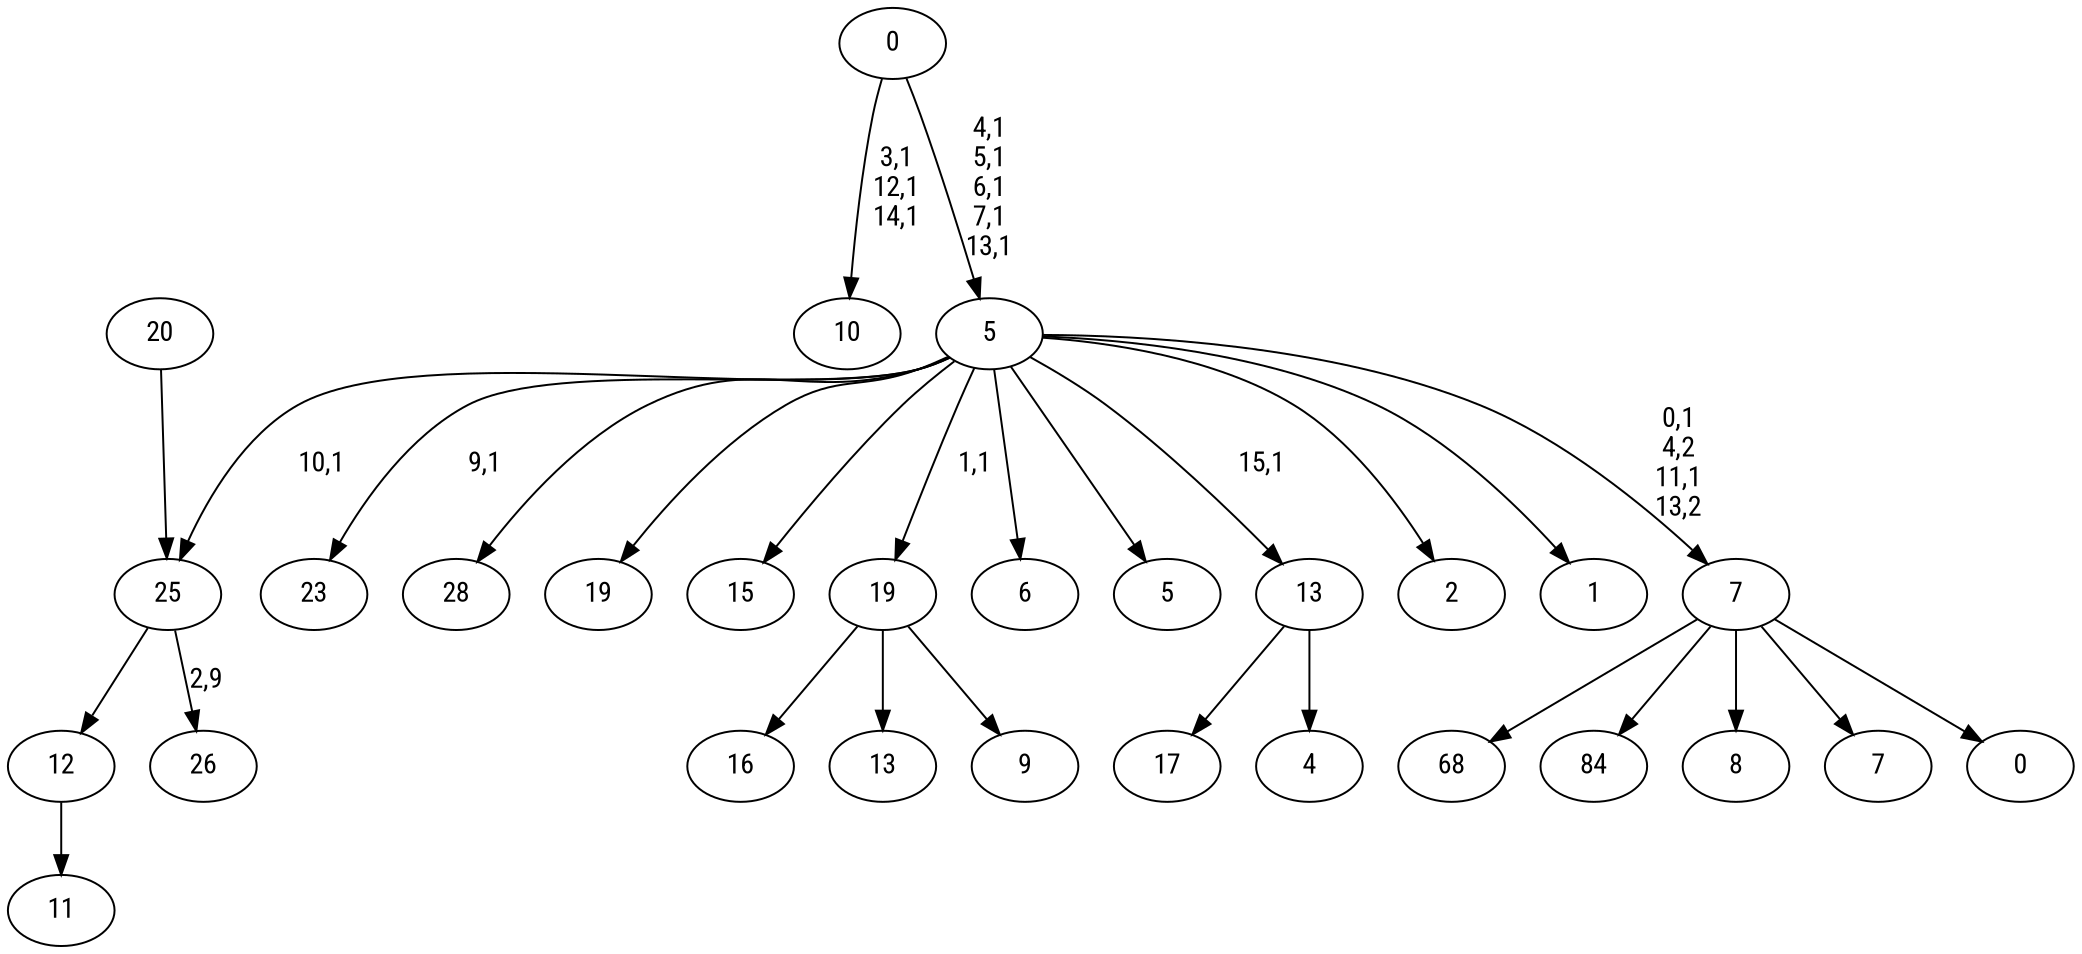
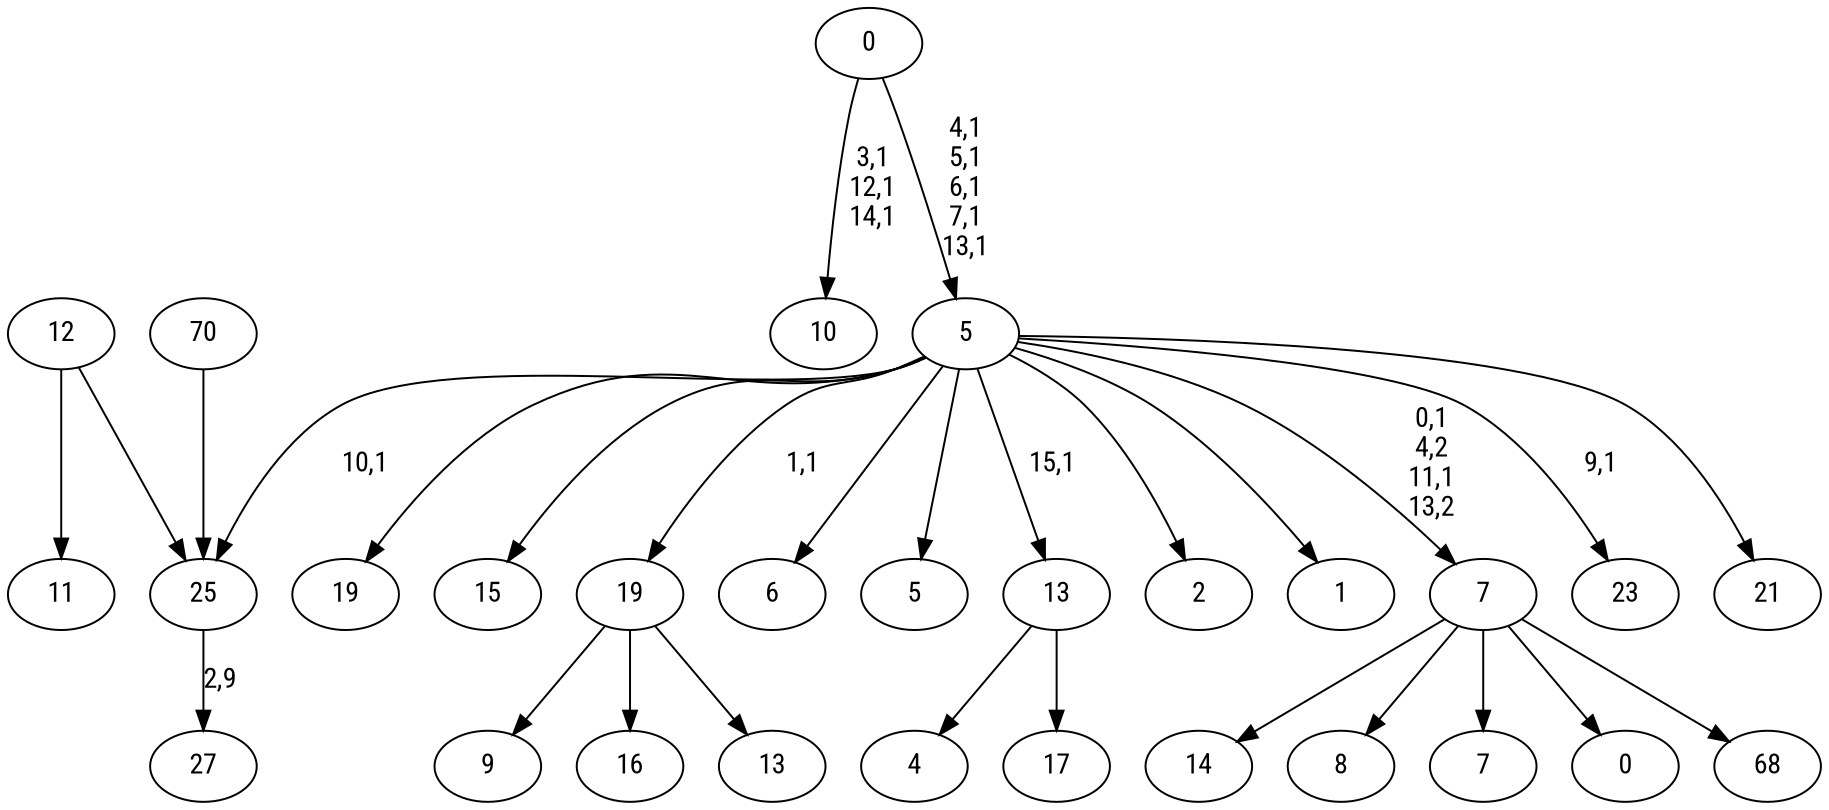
node "20": label "20" -> "70"
node "28": label "28" -> "21"
edge "25" -> "12": reversed
node "26": label "26" -> "27"
node "84": label "84" -> "14"
